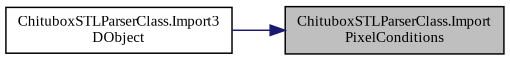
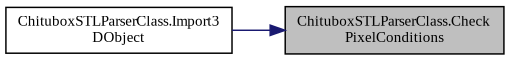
node "ChituboxSTLParserClass.Import PixelConditions": label "ChituboxSTLParserClass.Import PixelConditions" -> "ChituboxSTLParserClass.Check PixelConditions"
